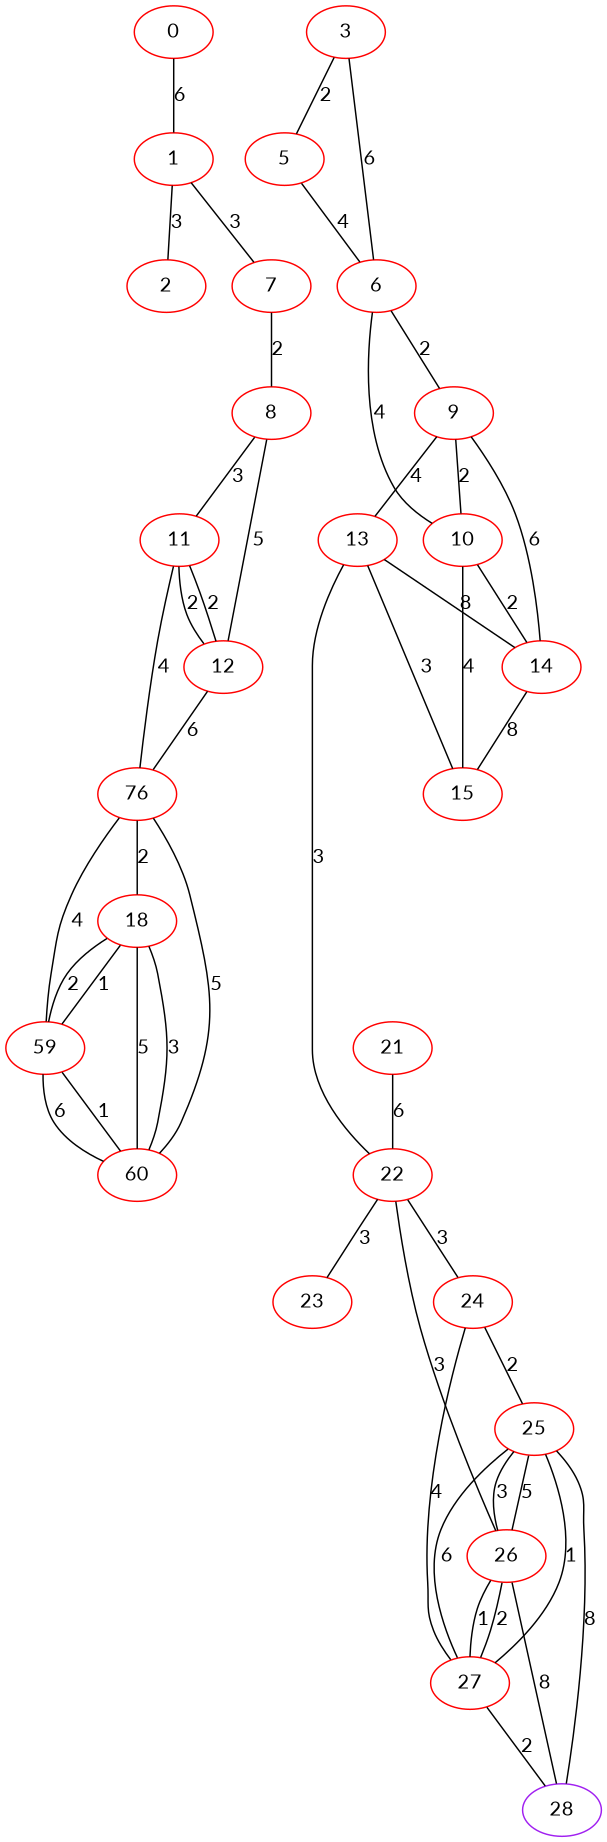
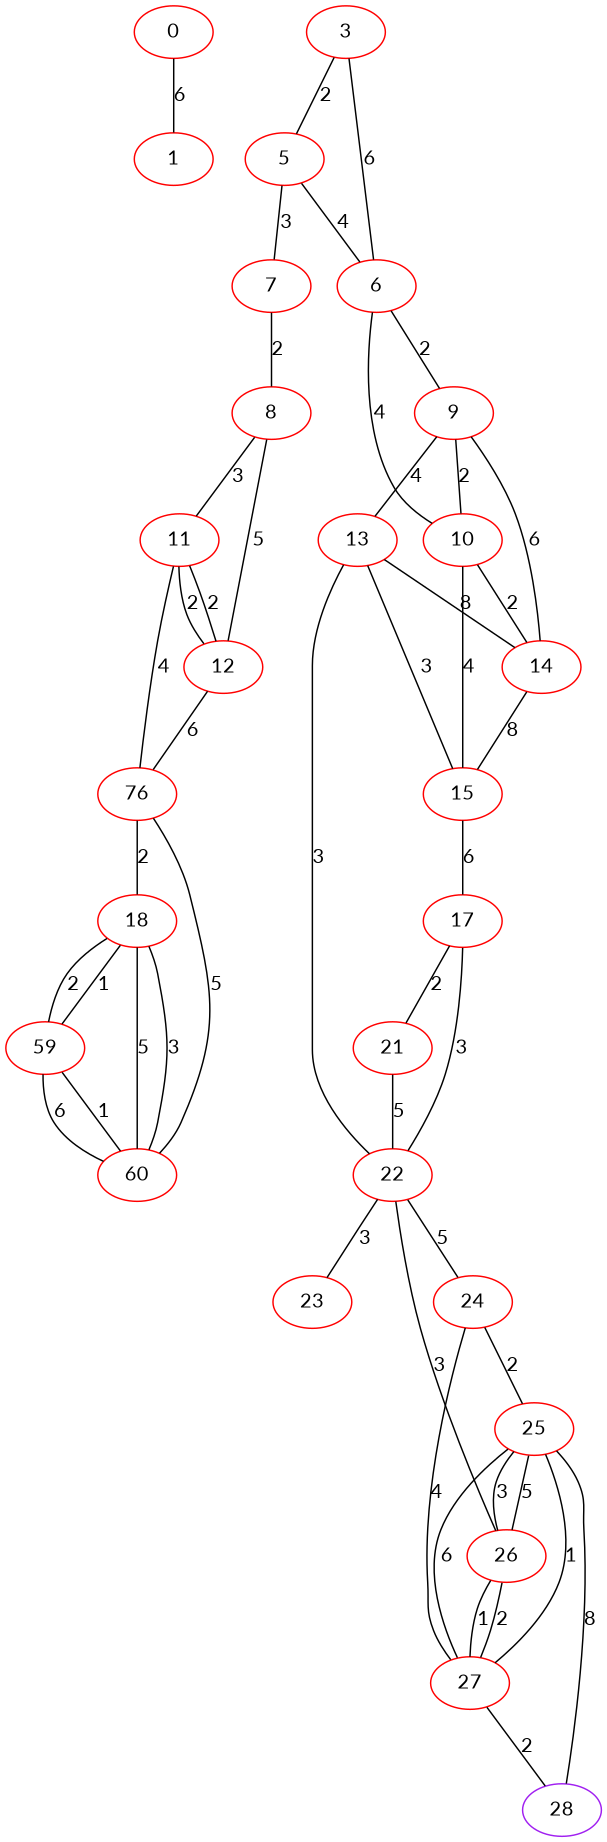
edge "1" -- "7": now "5" -- "7"
node "2": removed
edge "76" -- "59": removed, label "4"
node "17": added
edge "21" -- "22": label "6" -> "5"
edge "22" -- "24": label "3" -> "5"
edge "26" -- "28": removed, label "8"
